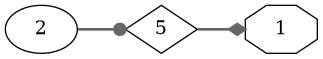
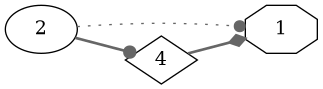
edge "2" -> "1": added
node "5": label "5" -> "4"
